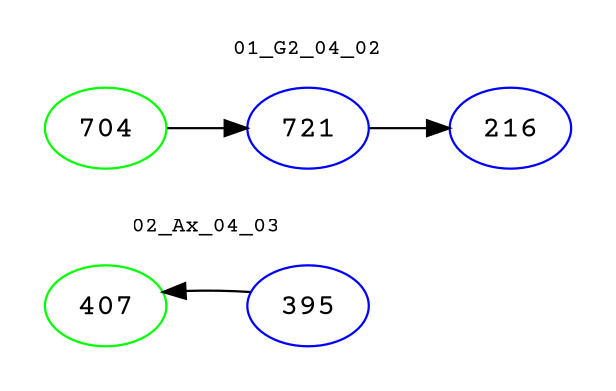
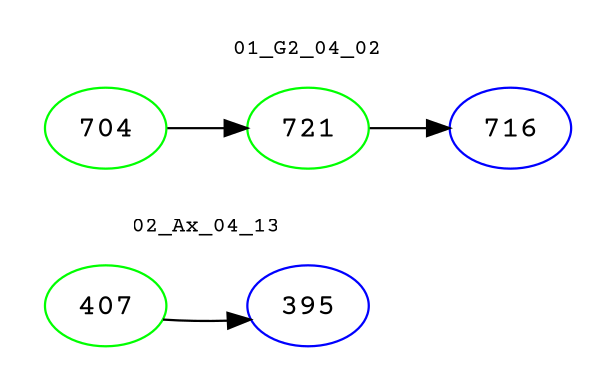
node "721": color blue -> green
node "216": label "216" -> "716"
cluster "02_Ax_04_03": label "02_Ax_04_03" -> "02_Ax_04_13"
edge "395" -> "407": reversed
